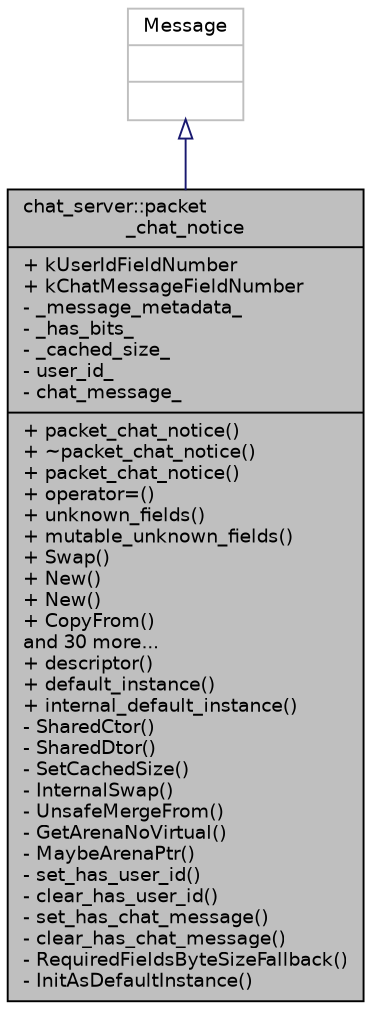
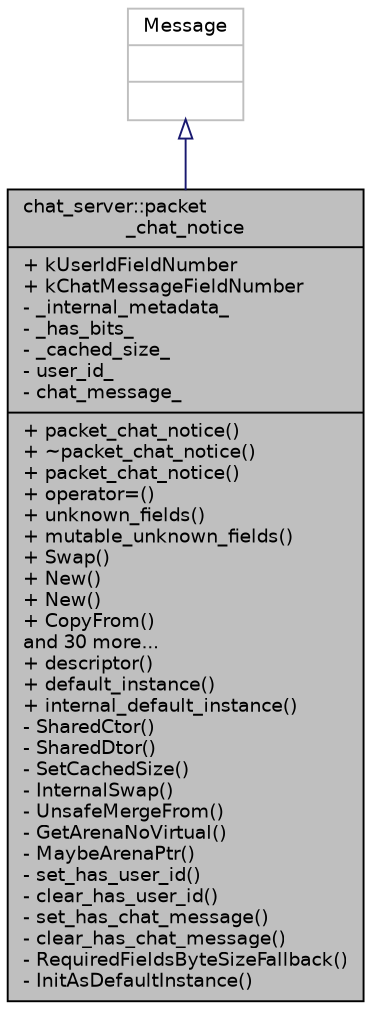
node "chat_server::packet": text "- _message_metadata_" -> "- _internal_metadata_"
